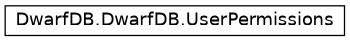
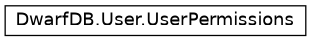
node "DwarfDB.DwarfDB.UserPermissions": label "DwarfDB.DwarfDB.UserPermissions" -> "DwarfDB.User.UserPermissions"
